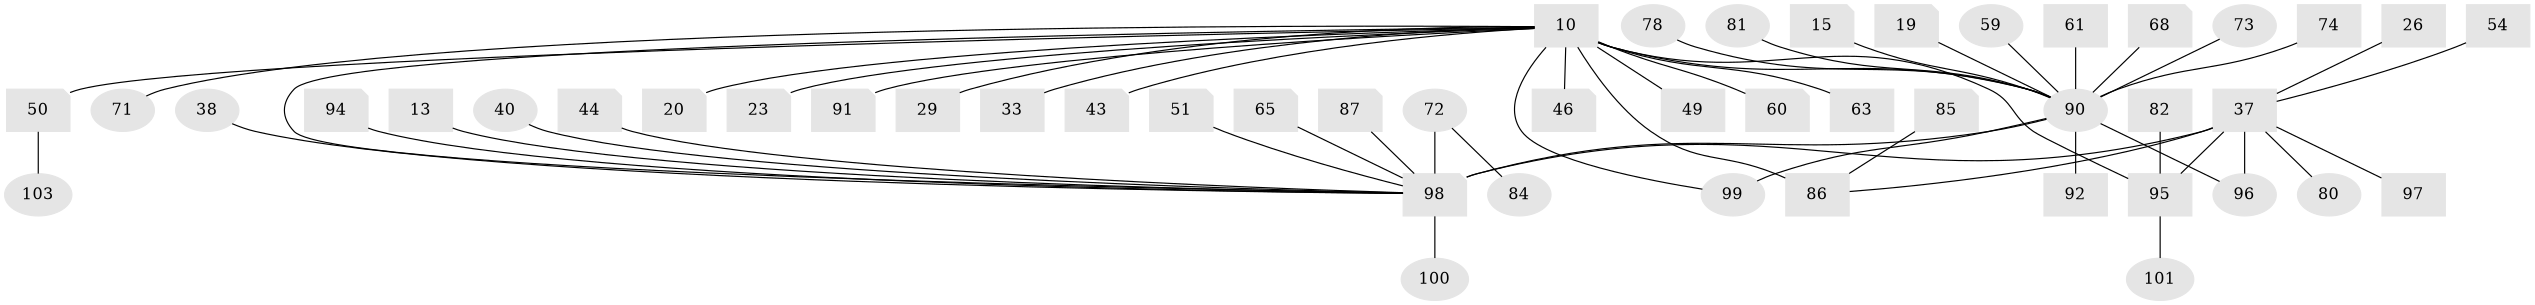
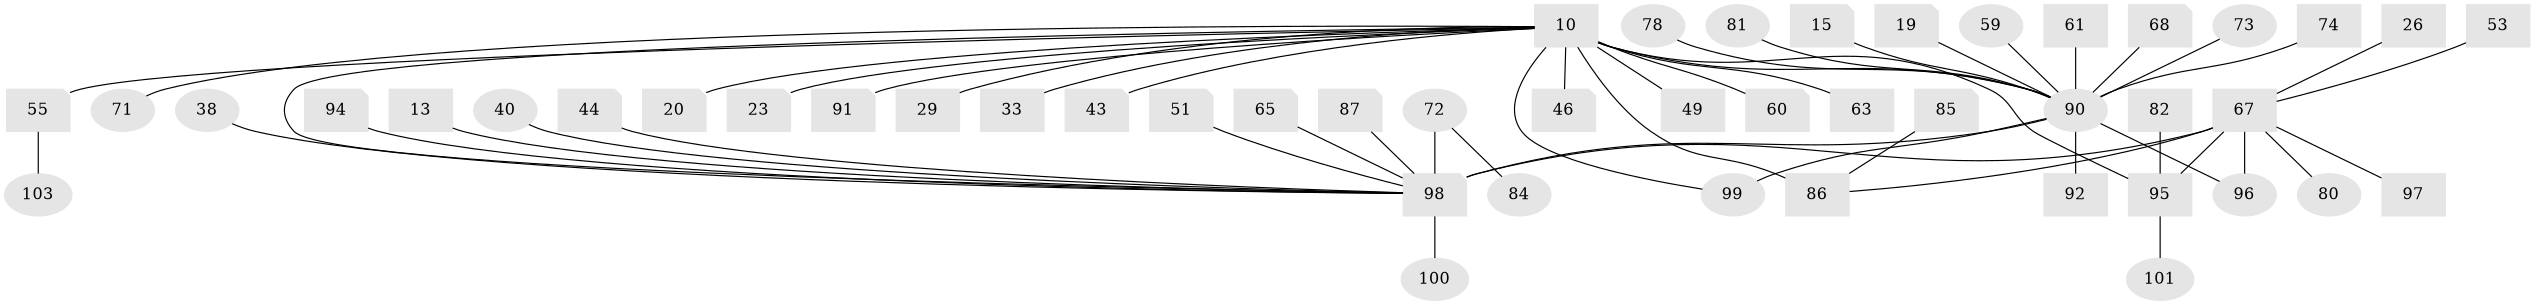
node "54": label "54" -> "53"
node "50": label "50" -> "55"
node "37": label "37" -> "67"
